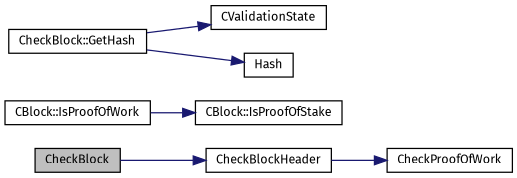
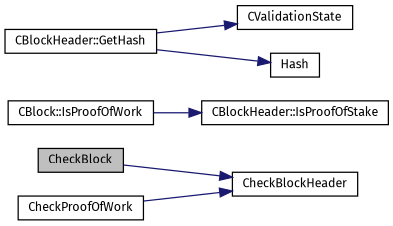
node "CheckBlock::GetHash": label "CheckBlock::GetHash" -> "CBlockHeader::GetHash"
node "CBlock::IsProofOfStake": label "CBlock::IsProofOfStake" -> "CBlockHeader::IsProofOfStake"
edge "CheckBlockHeader" -> "CheckProofOfWork": reversed
